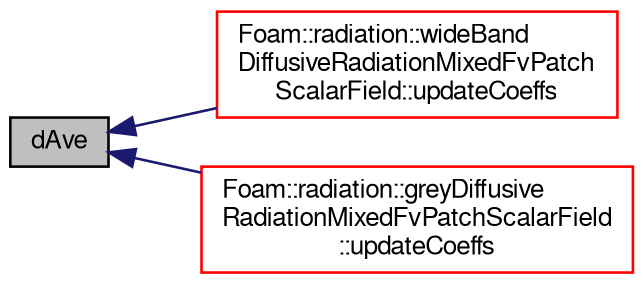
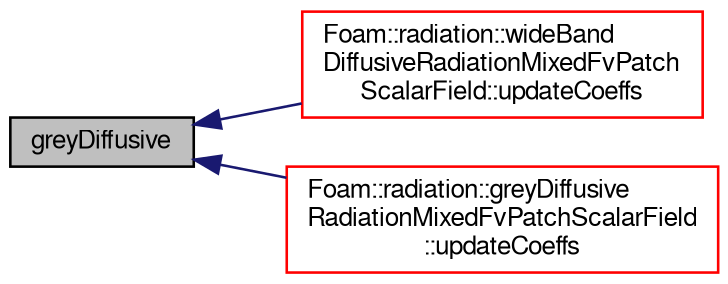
node "dAve": label "dAve" -> "greyDiffusive"
